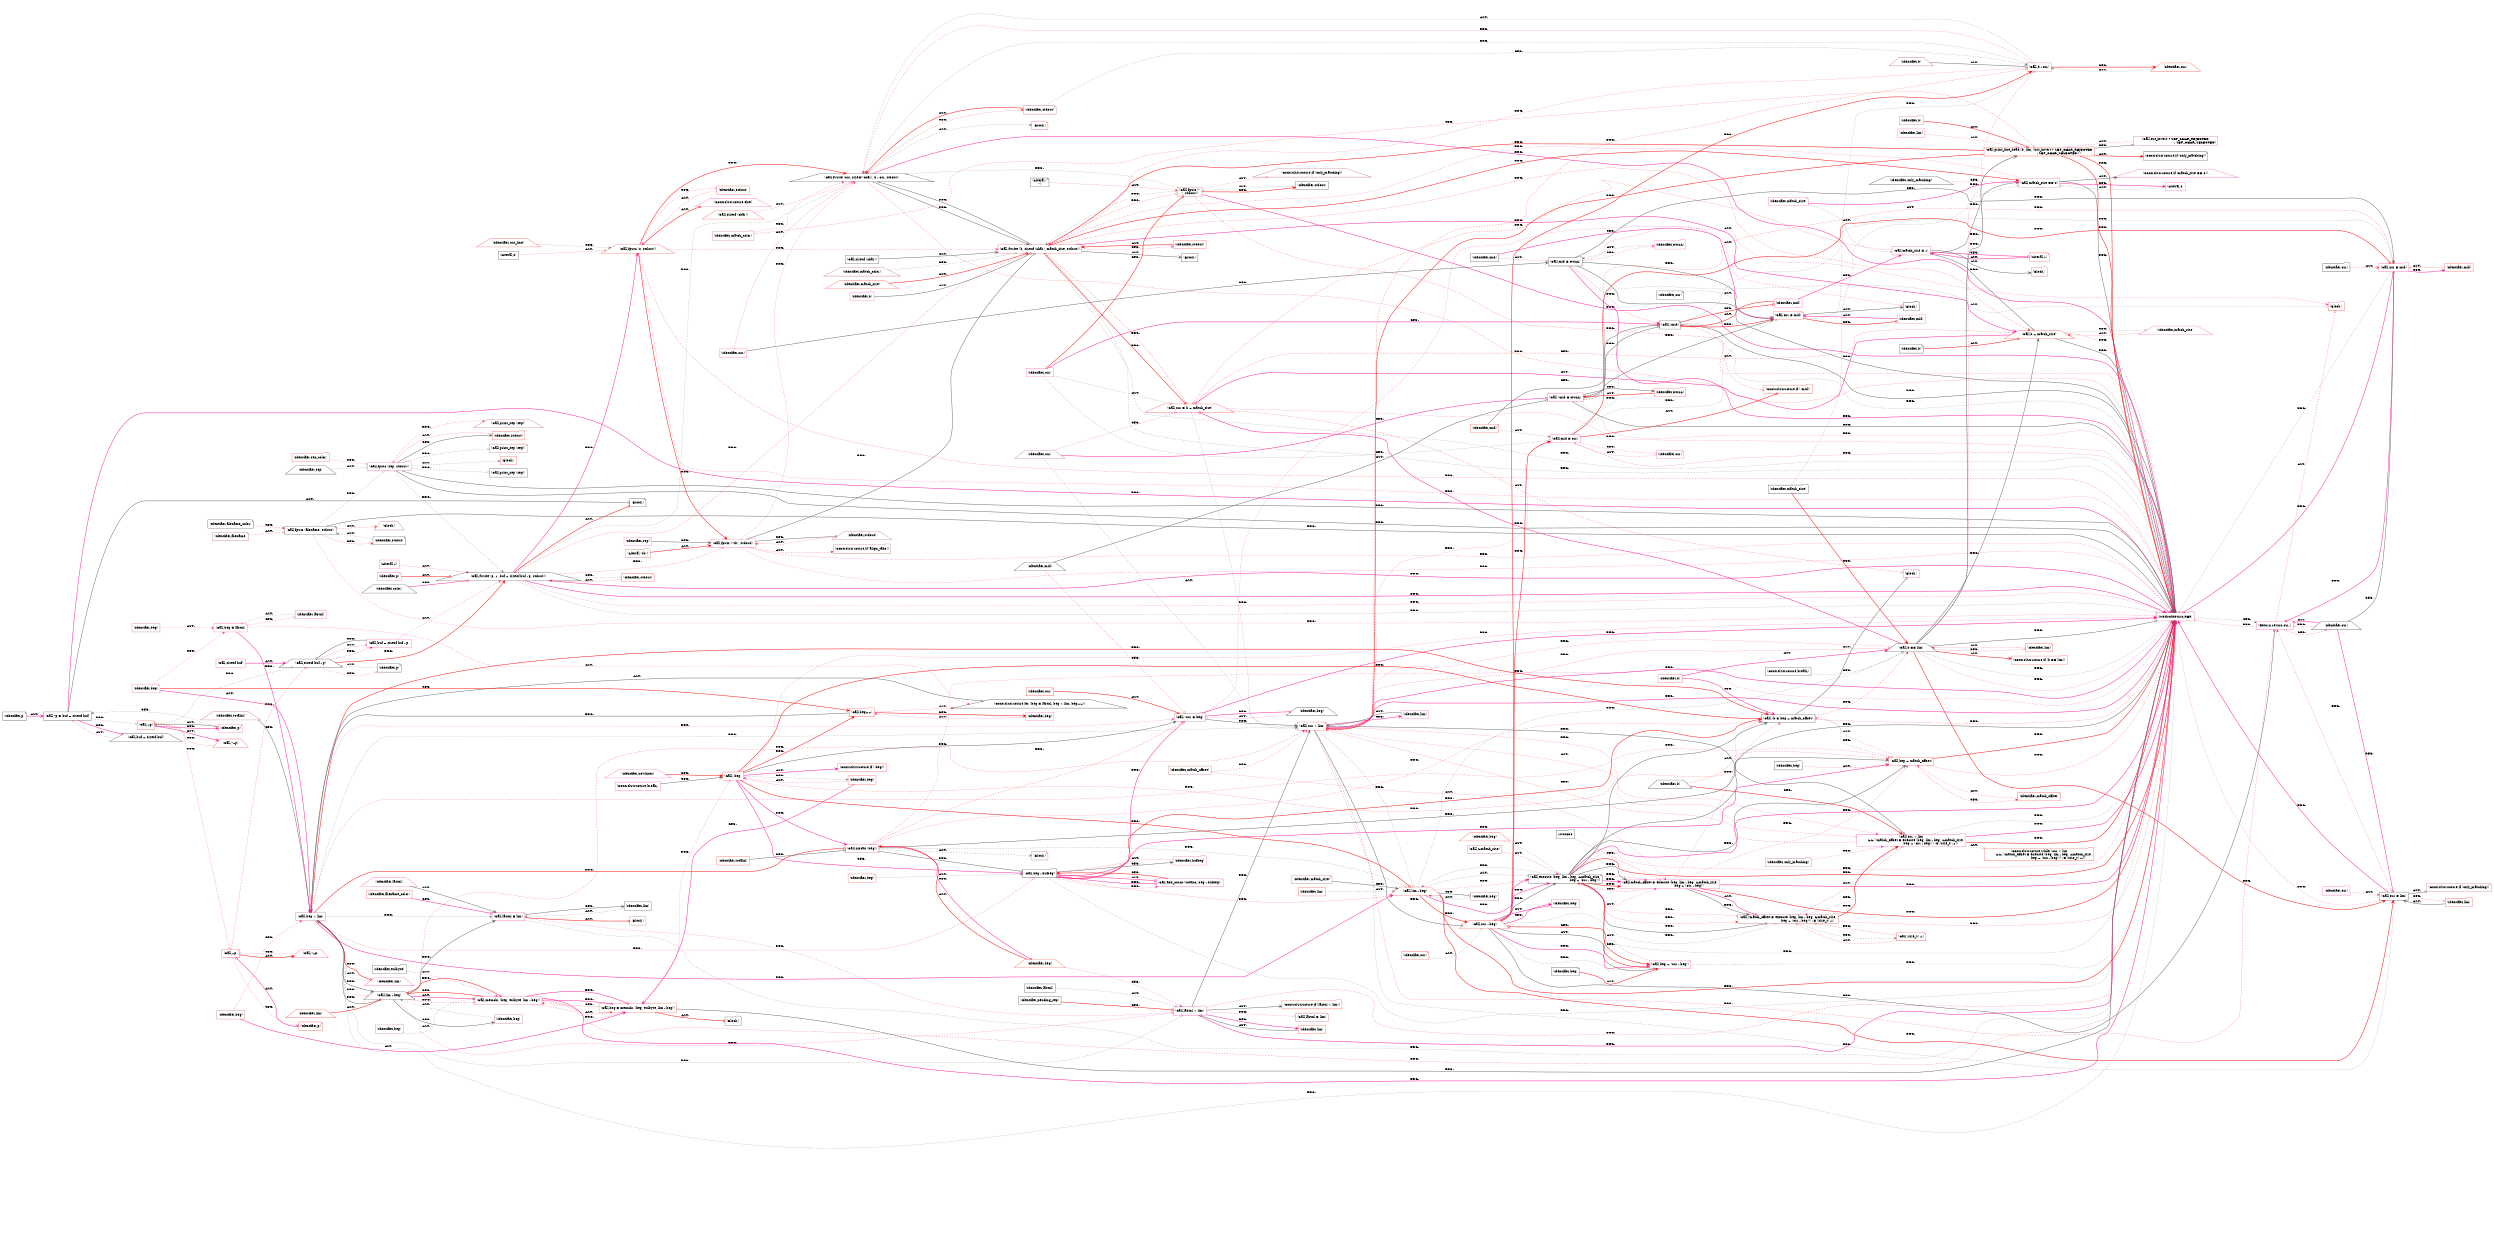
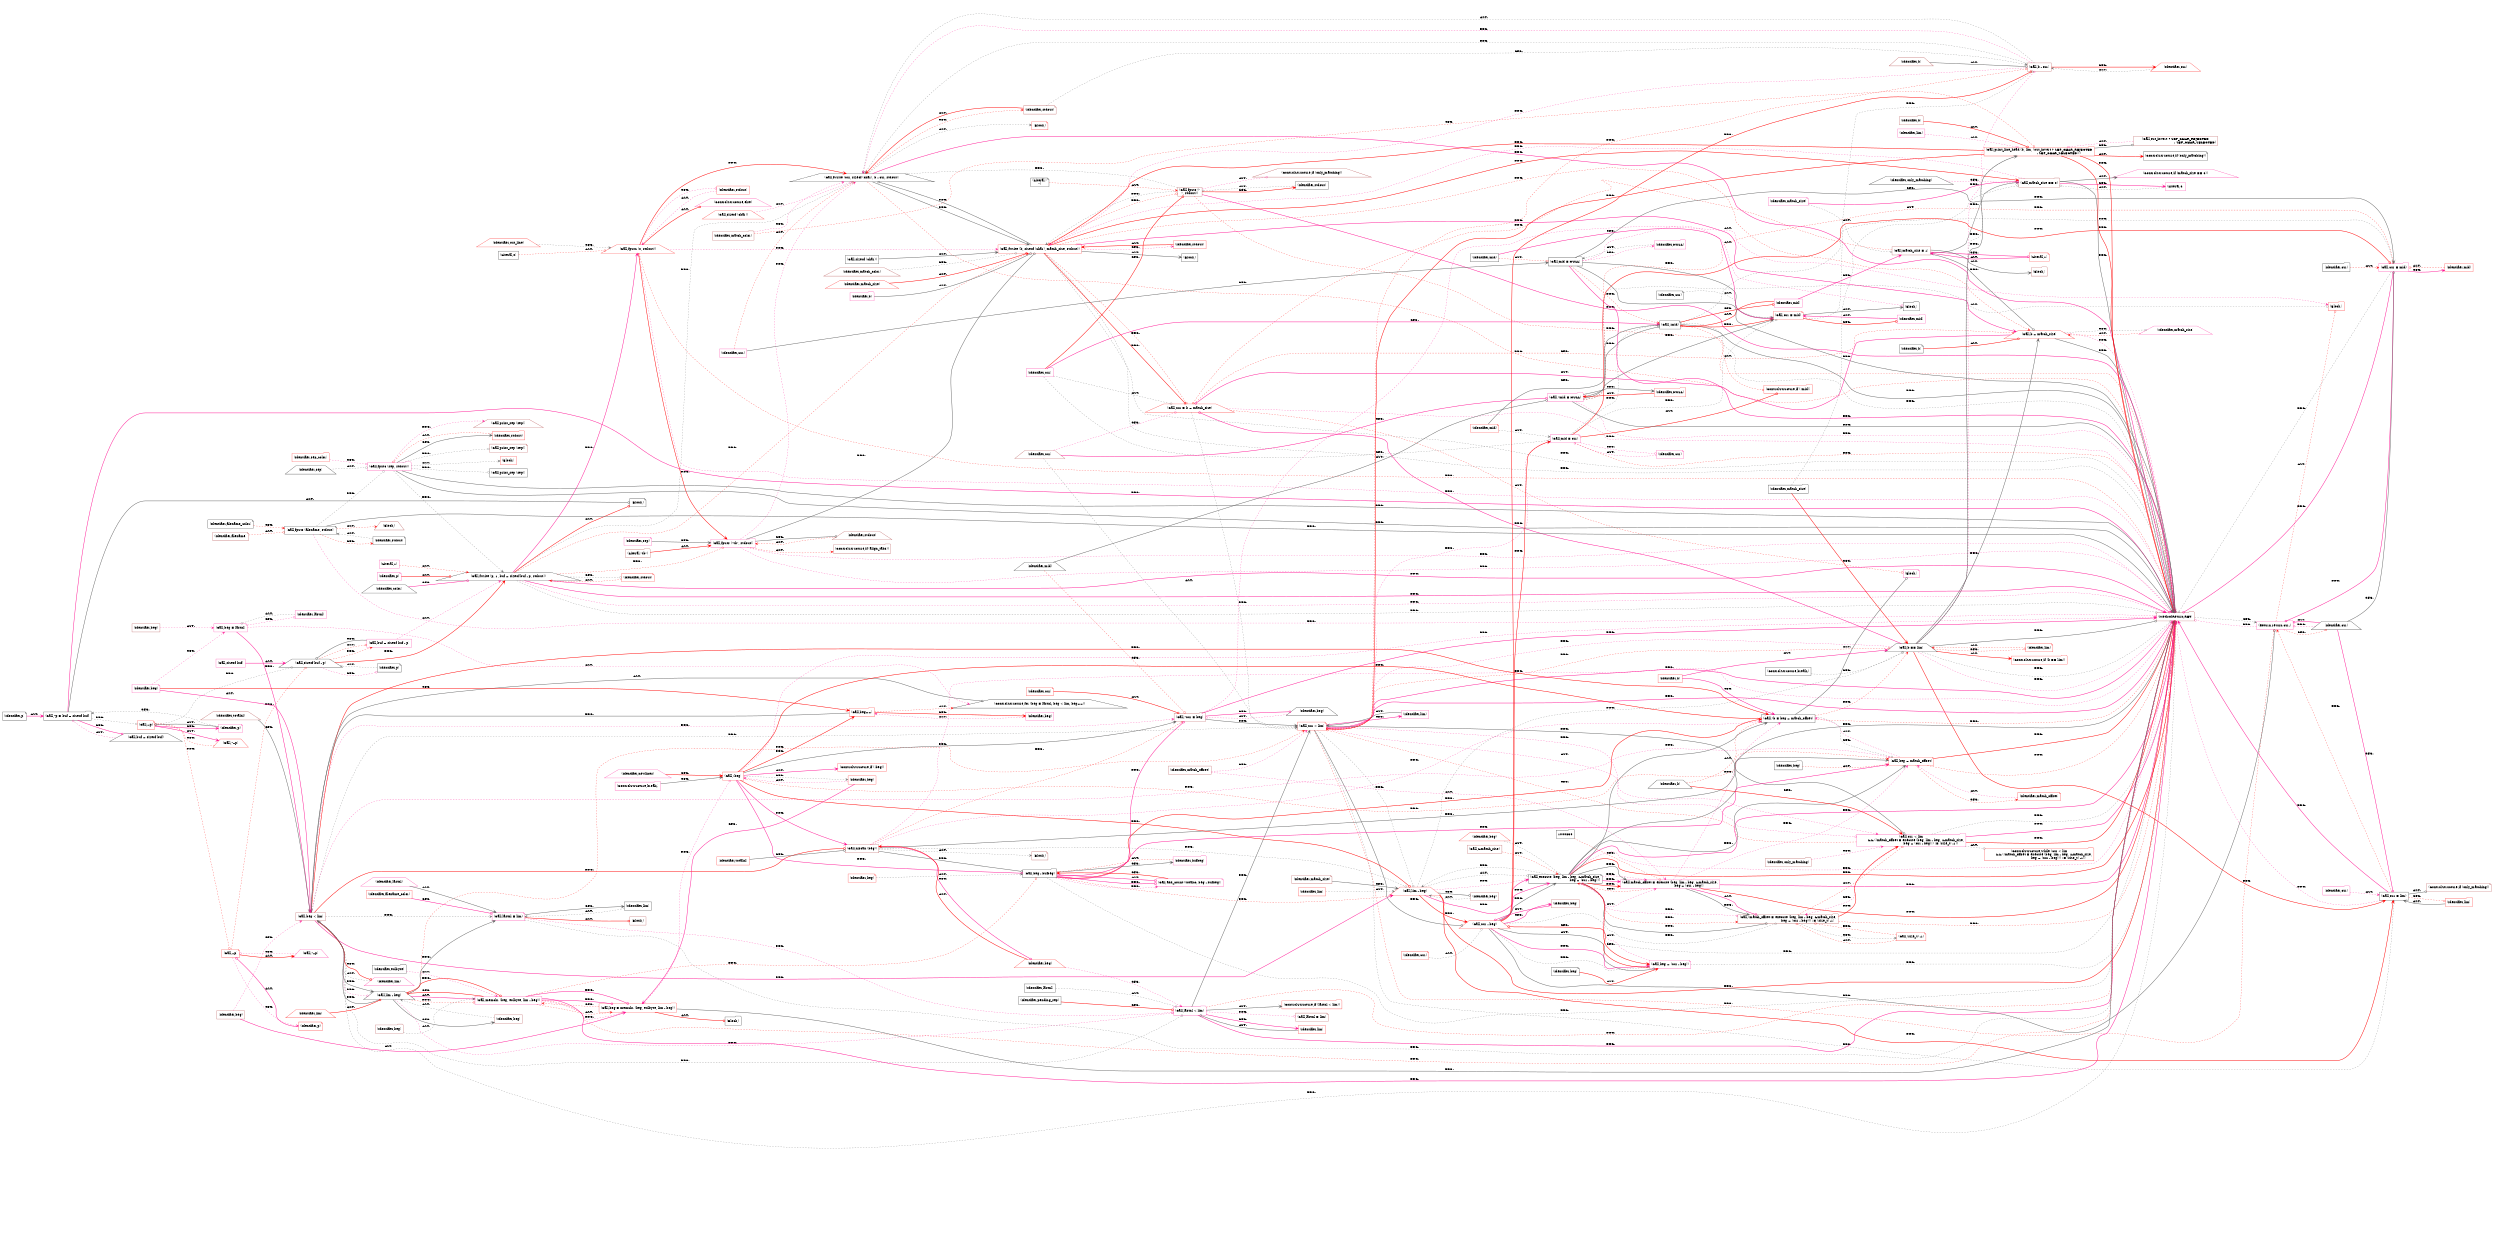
edge "(Call,cur - beg)" -> "(Call,b - cur)": arrowhead vee -> odot
edge "(Call,!beg)" -> "(Call,beg - bufbeg)": label "CFG: " -> "DDG: "
edge "(Call,beg < lim)" -> "(Call,beg - bufbeg)": now "(Call,memchr (beg, eolbyte, lim - beg))" -> "(Call,beg - bufbeg)"
